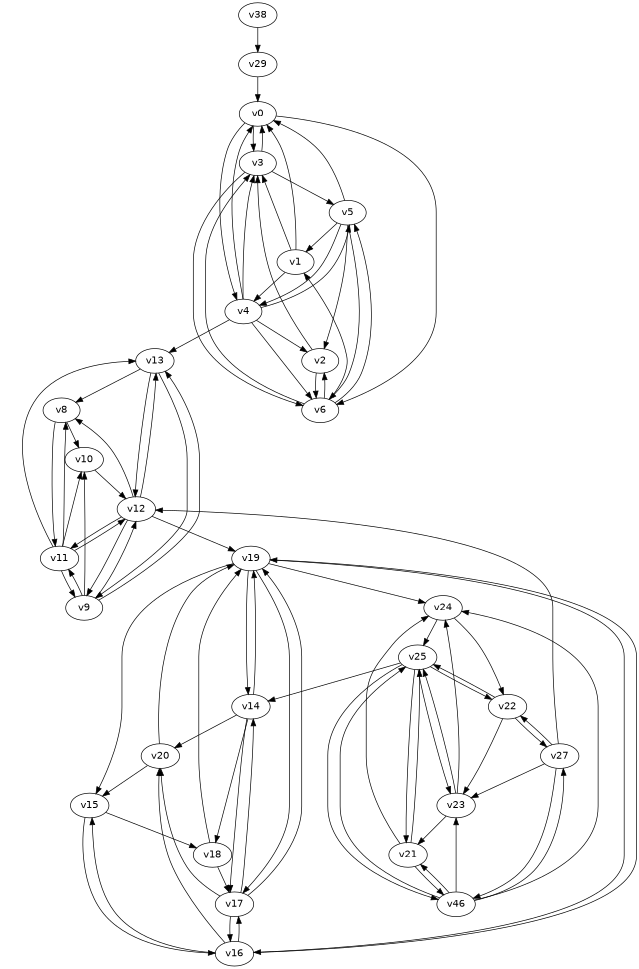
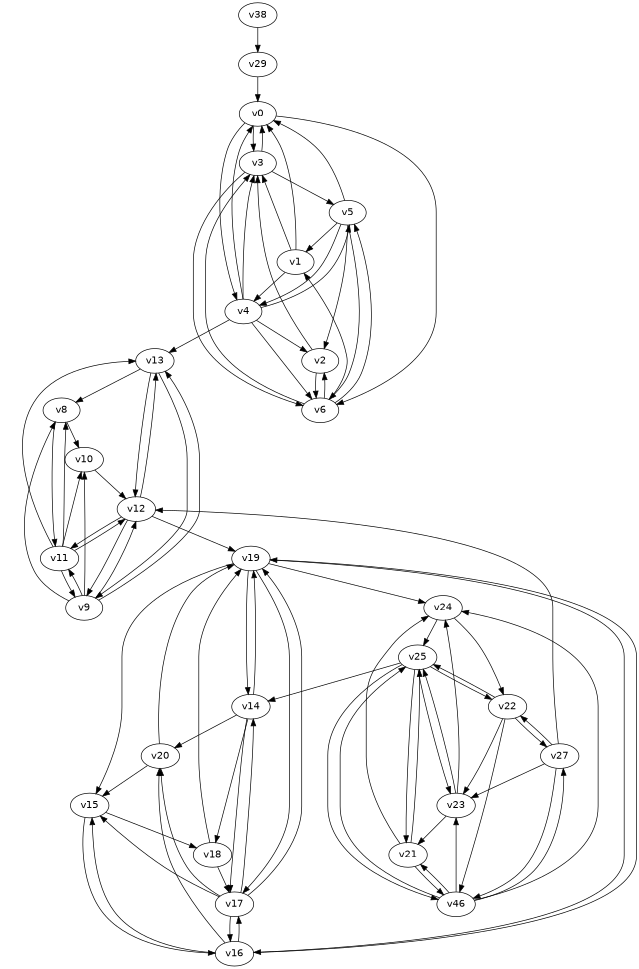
edge "v12" -> "v8": now "v9" -> "v8"
edge "v22" -> "v46": added
edge "v17" -> "v15": added
